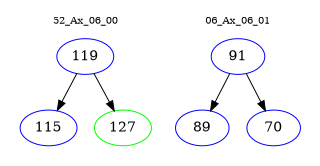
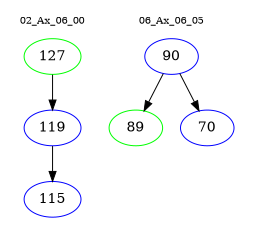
cluster "52_Ax_06_00": label "52_Ax_06_00" -> "02_Ax_06_00"
cluster "06_Ax_06_01": label "06_Ax_06_01" -> "06_Ax_06_05"
node "91": label "91" -> "90"
edge "119" -> "127": reversed
node "89": color blue -> green
